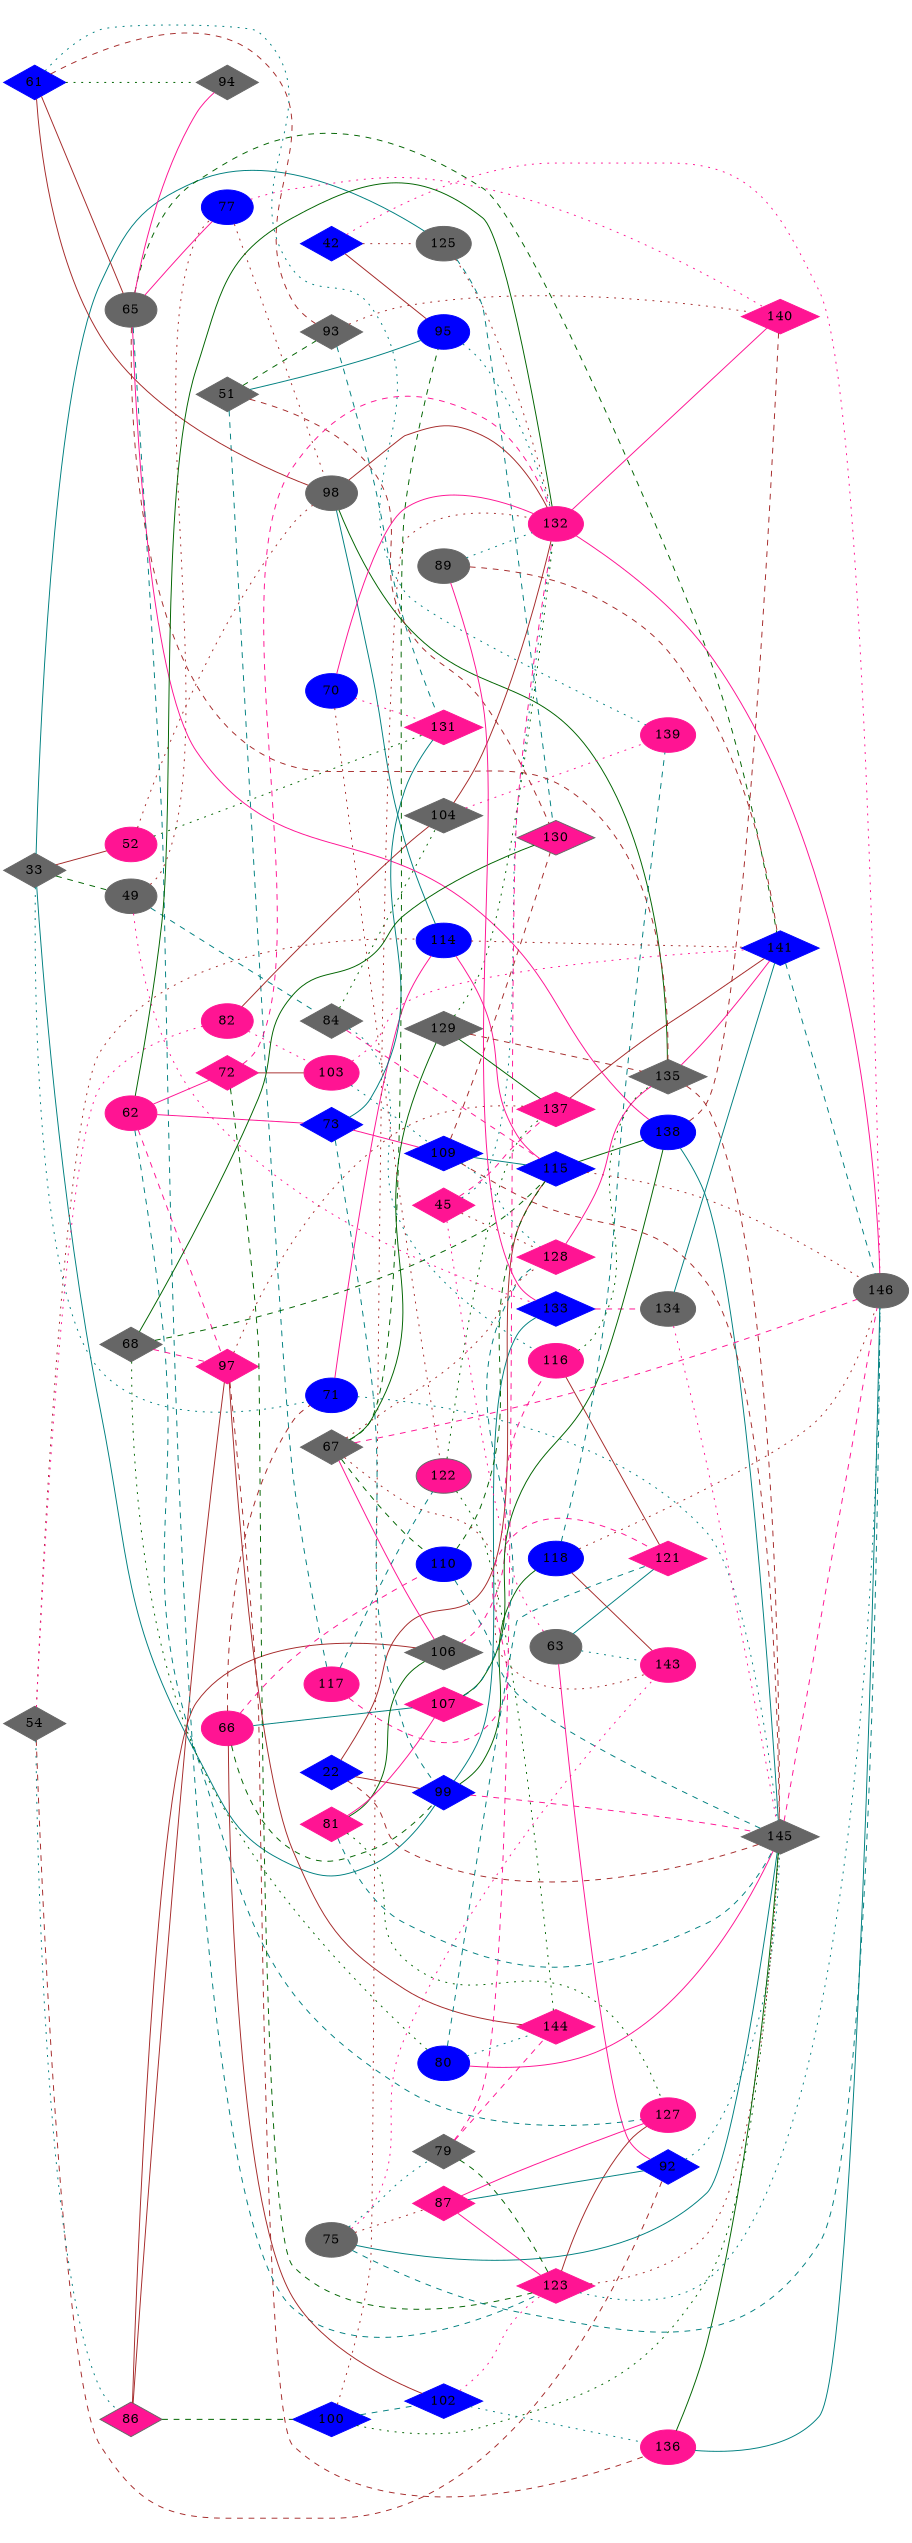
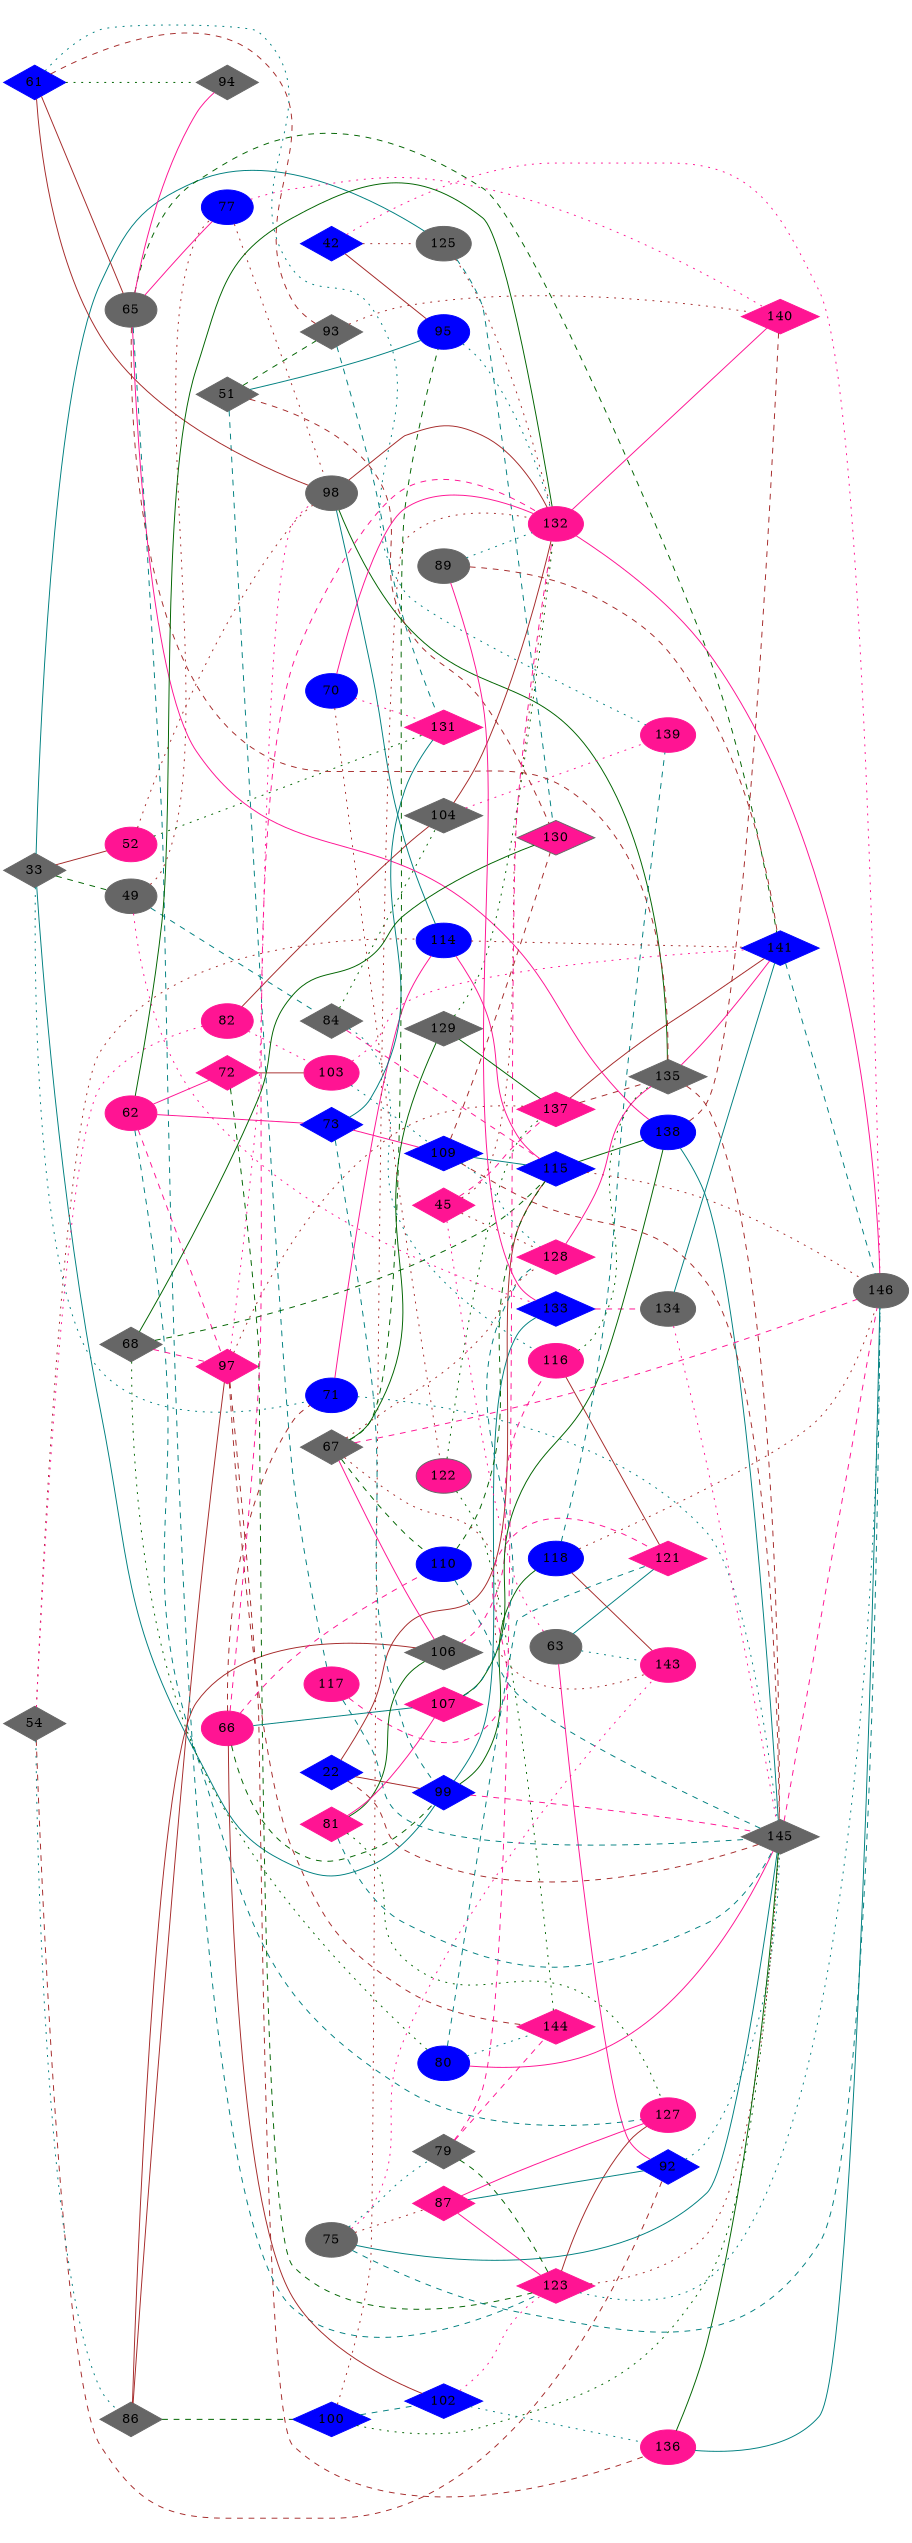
edge "132" -- "72": now "132" -- "66"
edge "98" -- "97": added
edge "132" -- "45": color teal -> brown
edge "129" -- "135": now "137" -- "135"
edge "122" -- "117": now "145" -- "117"
edge "97" -- "144": style solid -> dashed
node "86": fillcolor deeppink -> gray40
